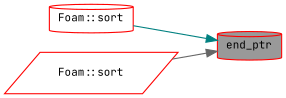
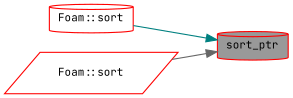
node "end_ptr": label "end_ptr" -> "sort_ptr"
